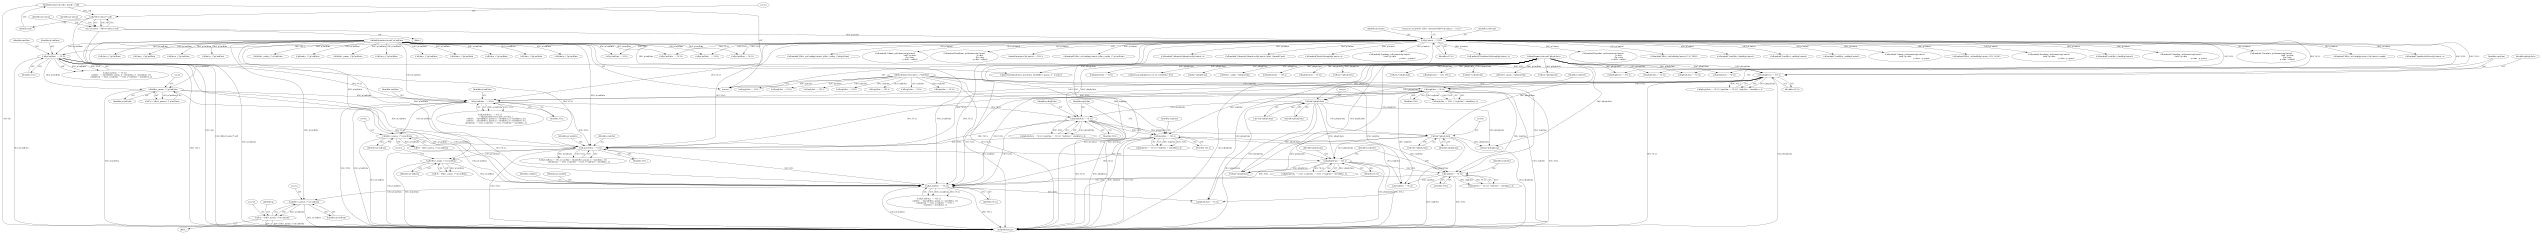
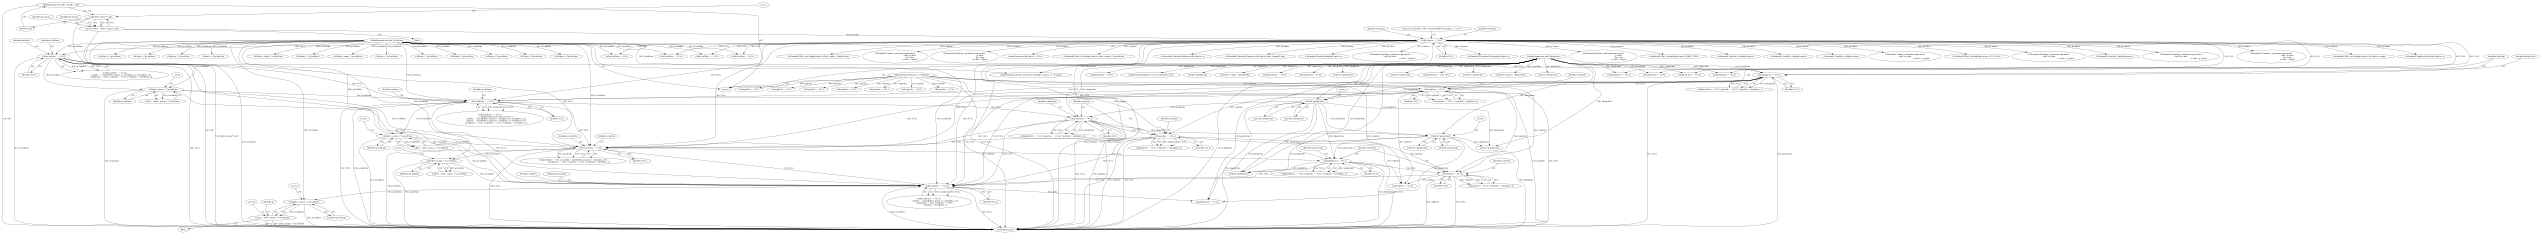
node "(Call,android::Effect_setEnabled(pContext, LVM_TRUE))": label "(Call,android::Effect_setEnabled(pContext, LVM_TRUE))" -> "(Call,android::Effect_setEnabled(pContext, ERROR_TRUE))"
